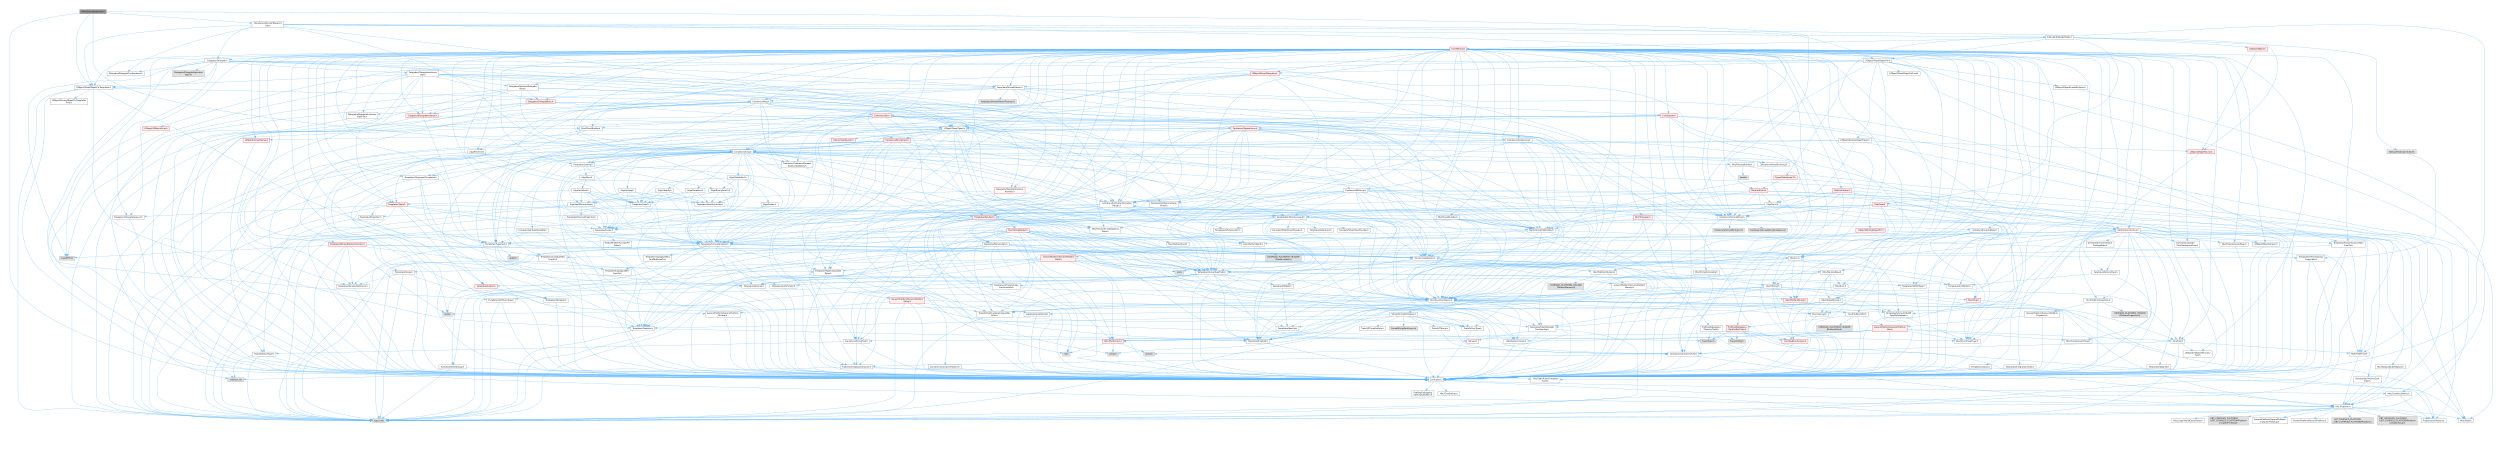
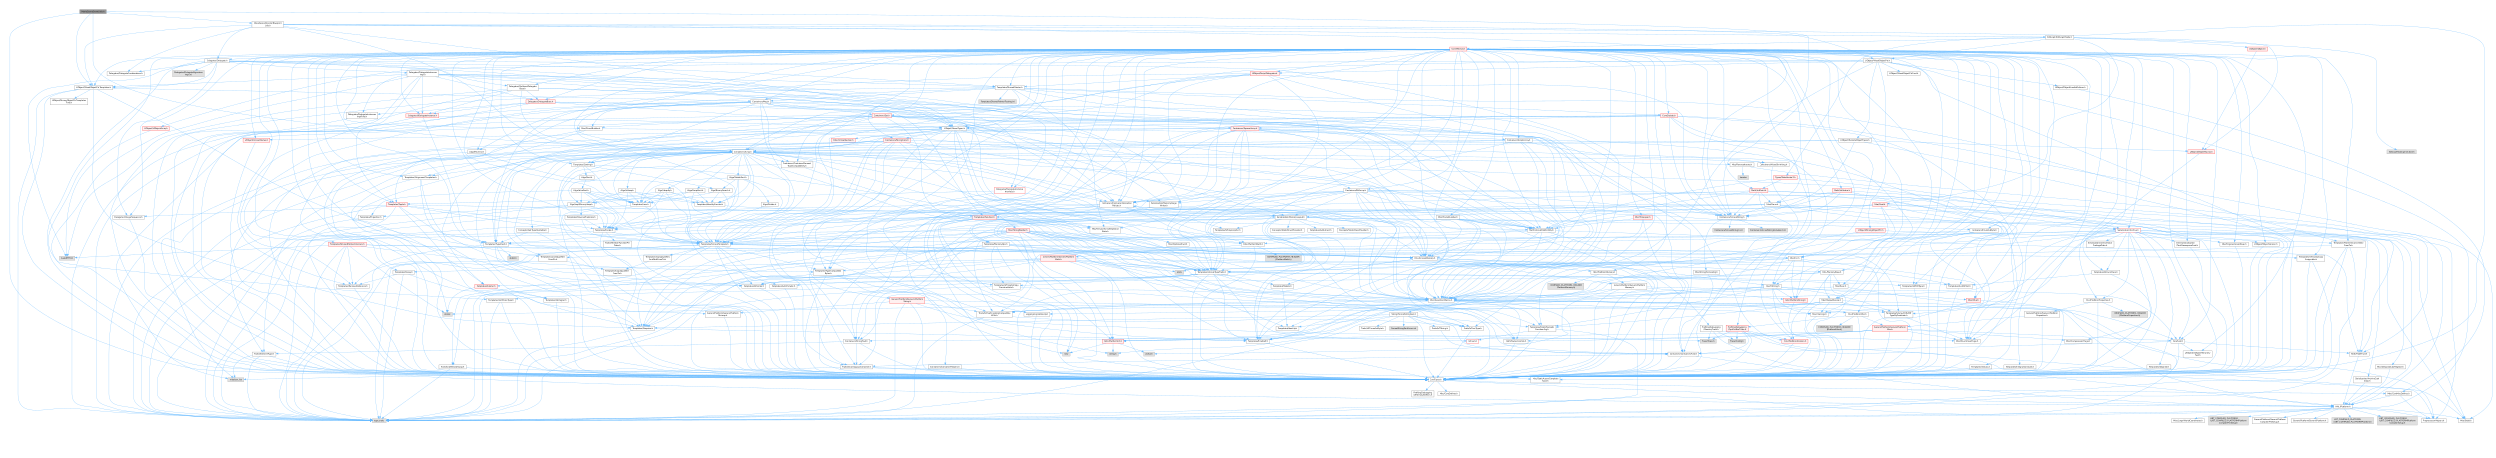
edge "Math/IntVector.h" -> "Misc/Crc.h": removed
edge "EdGraphNode.generated.h" -> "Templates/IsTriviallyCopy Assignable.h": now "CoreMinimal.h" -> "Templates/IsTriviallyCopy Assignable.h"
